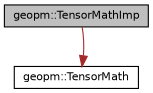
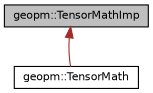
edge "geopm::TensorMathImp" -> "geopm::TensorMath": reversed
